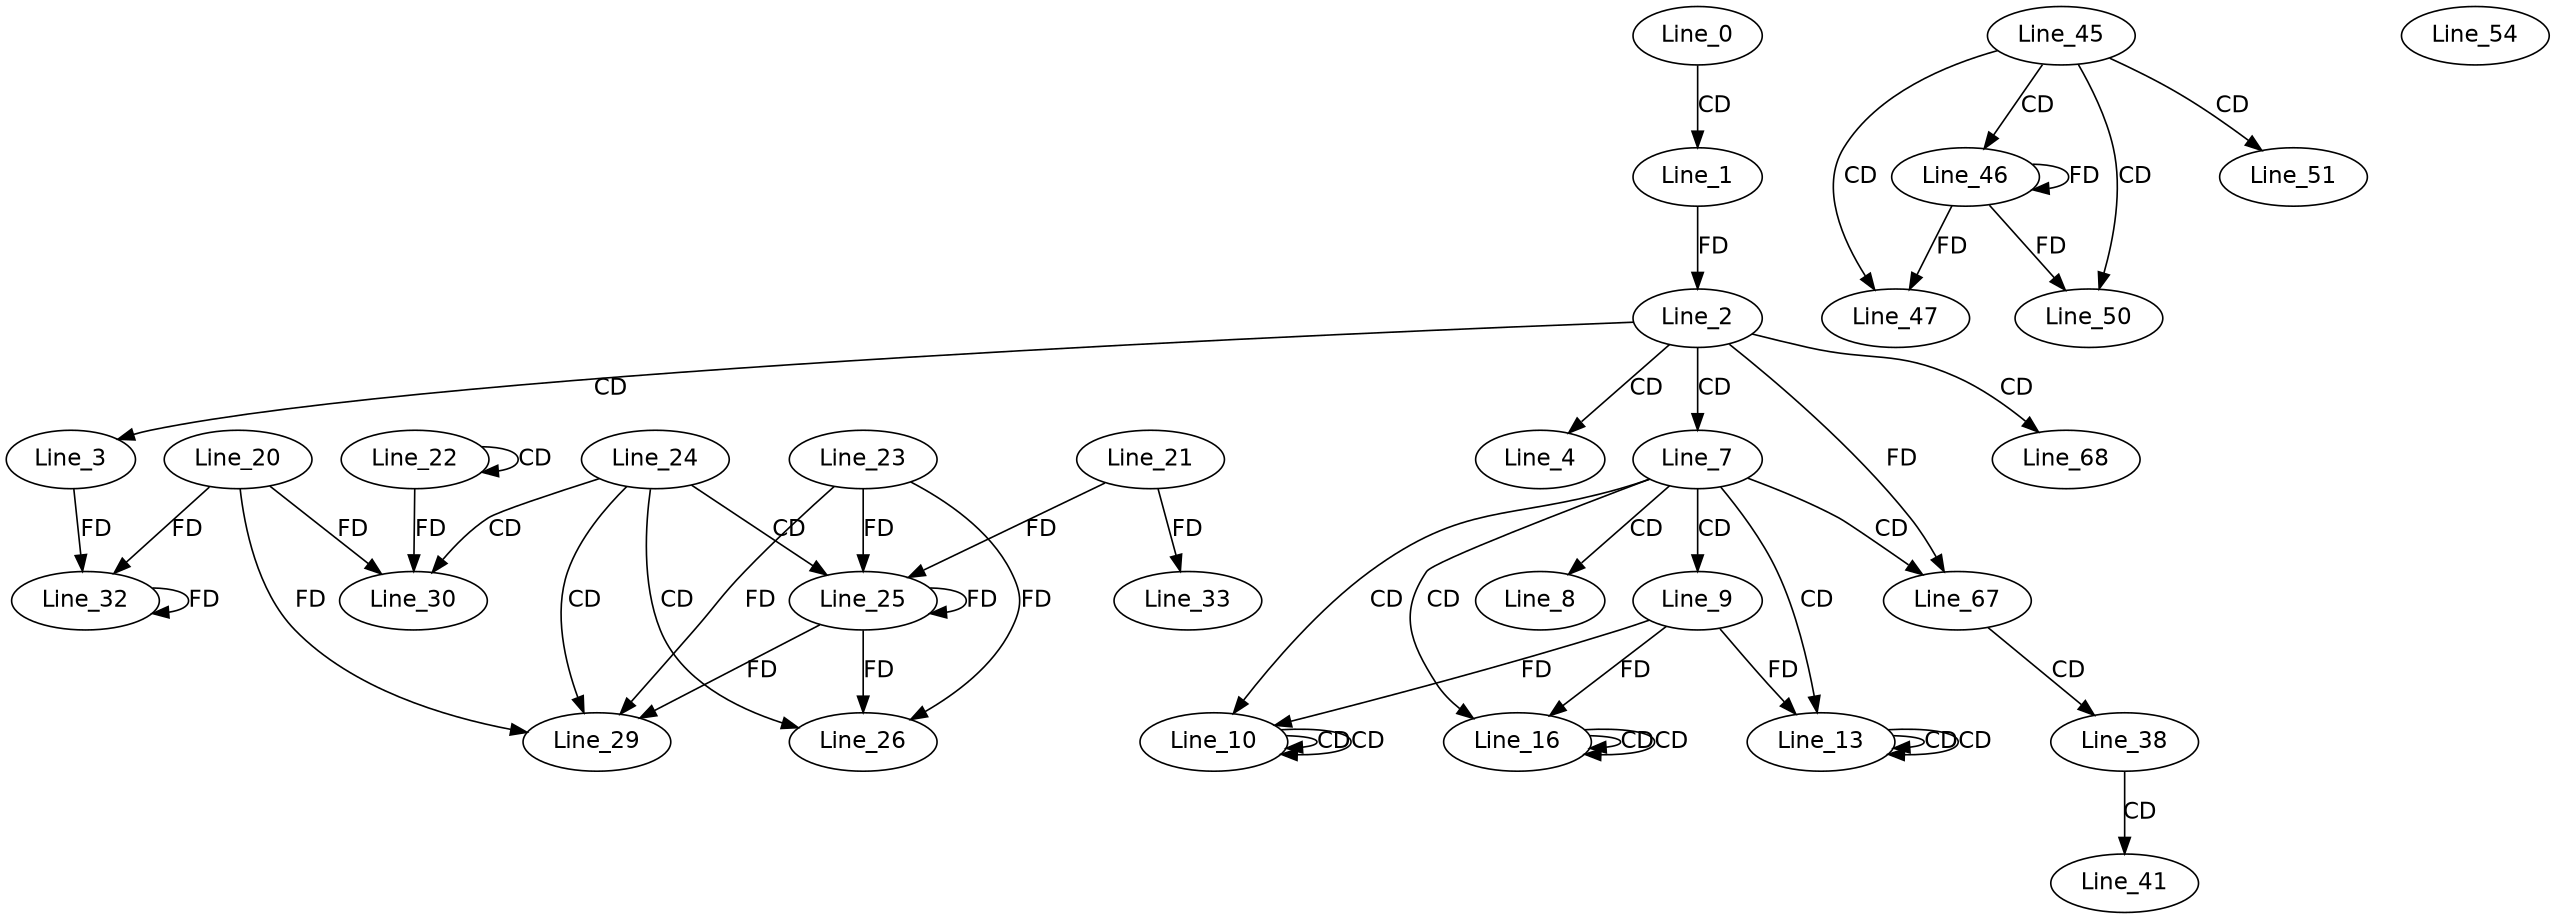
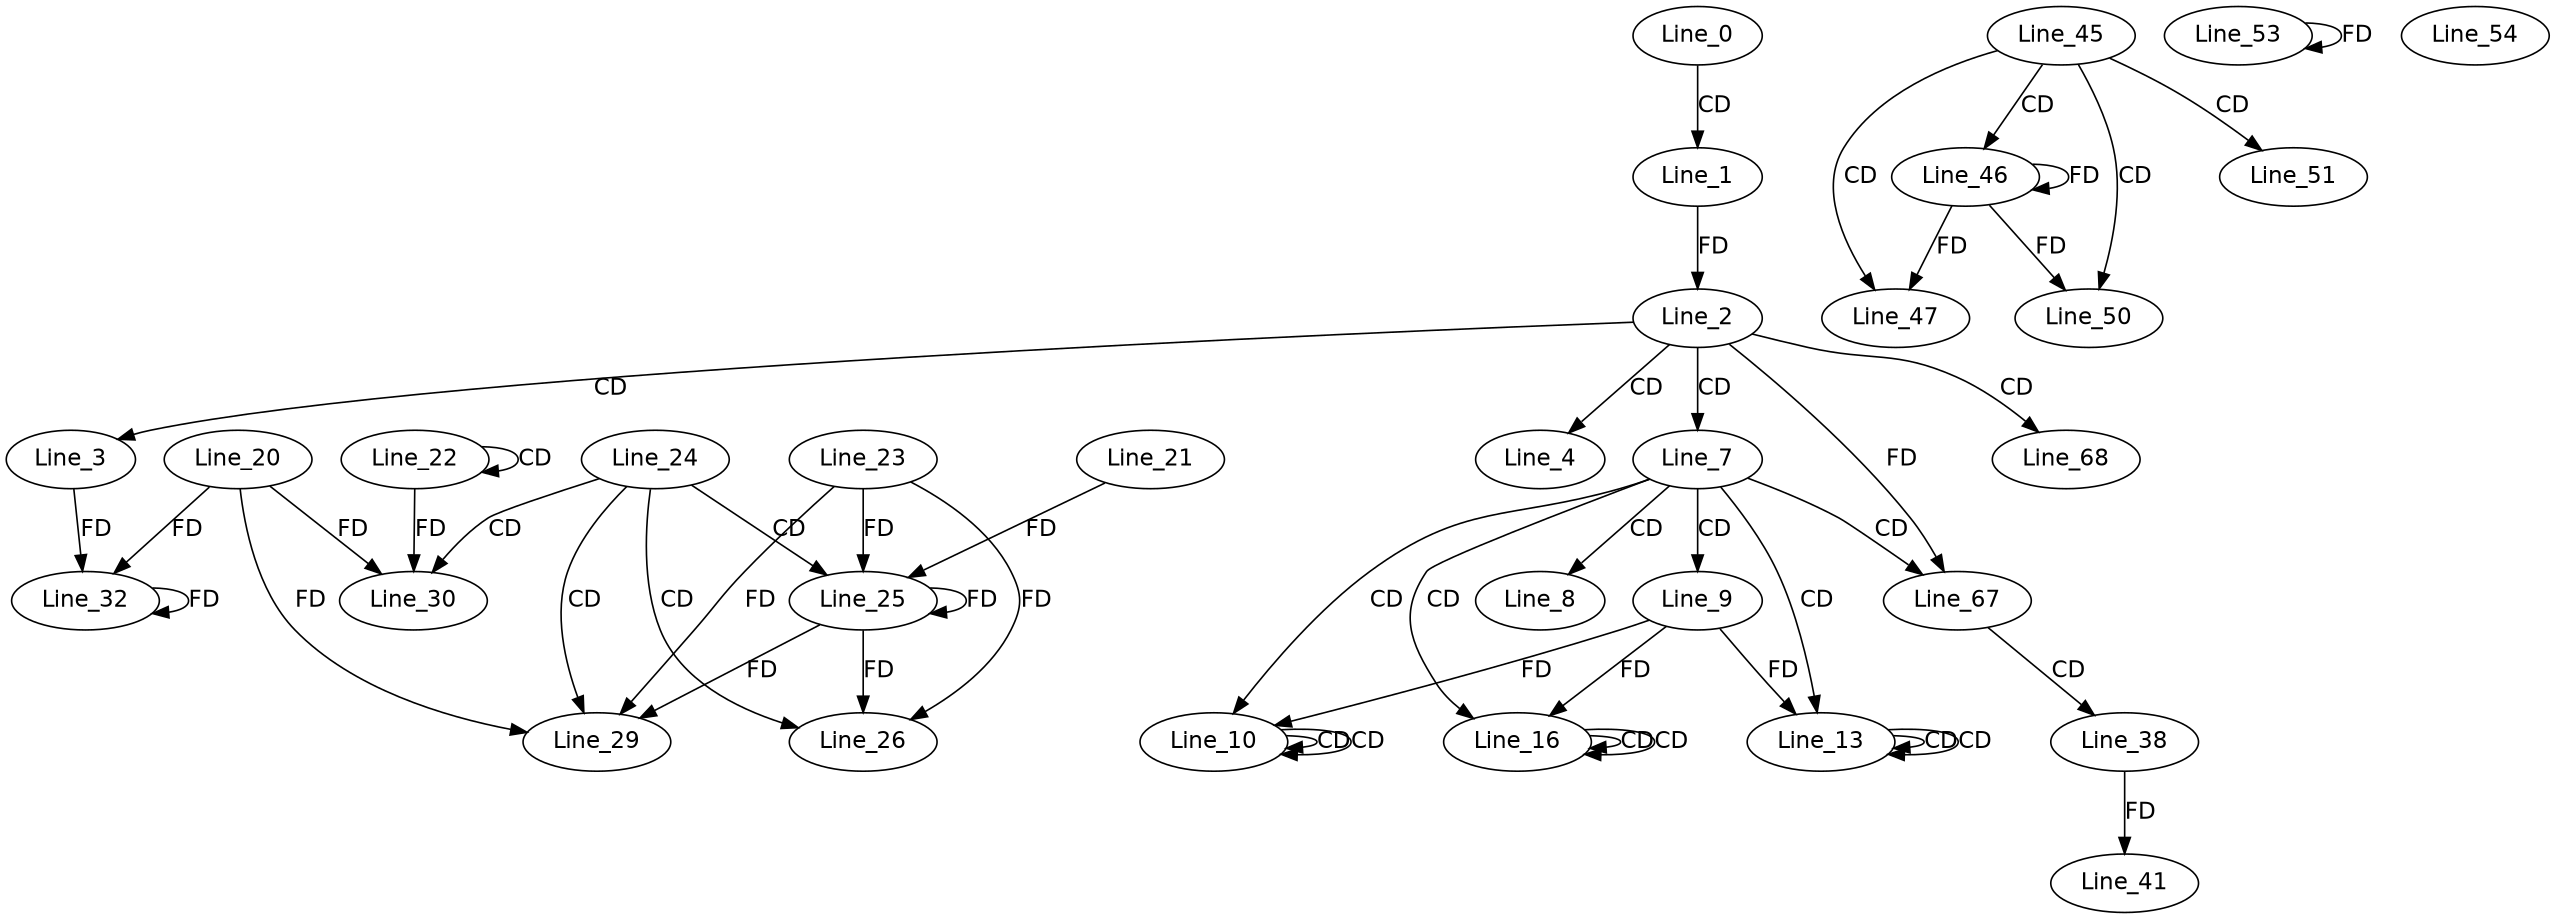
node "Line_53": added
node "Line_33": removed
edge "Line_38" -> "Line_41": label "CD" -> "FD"
